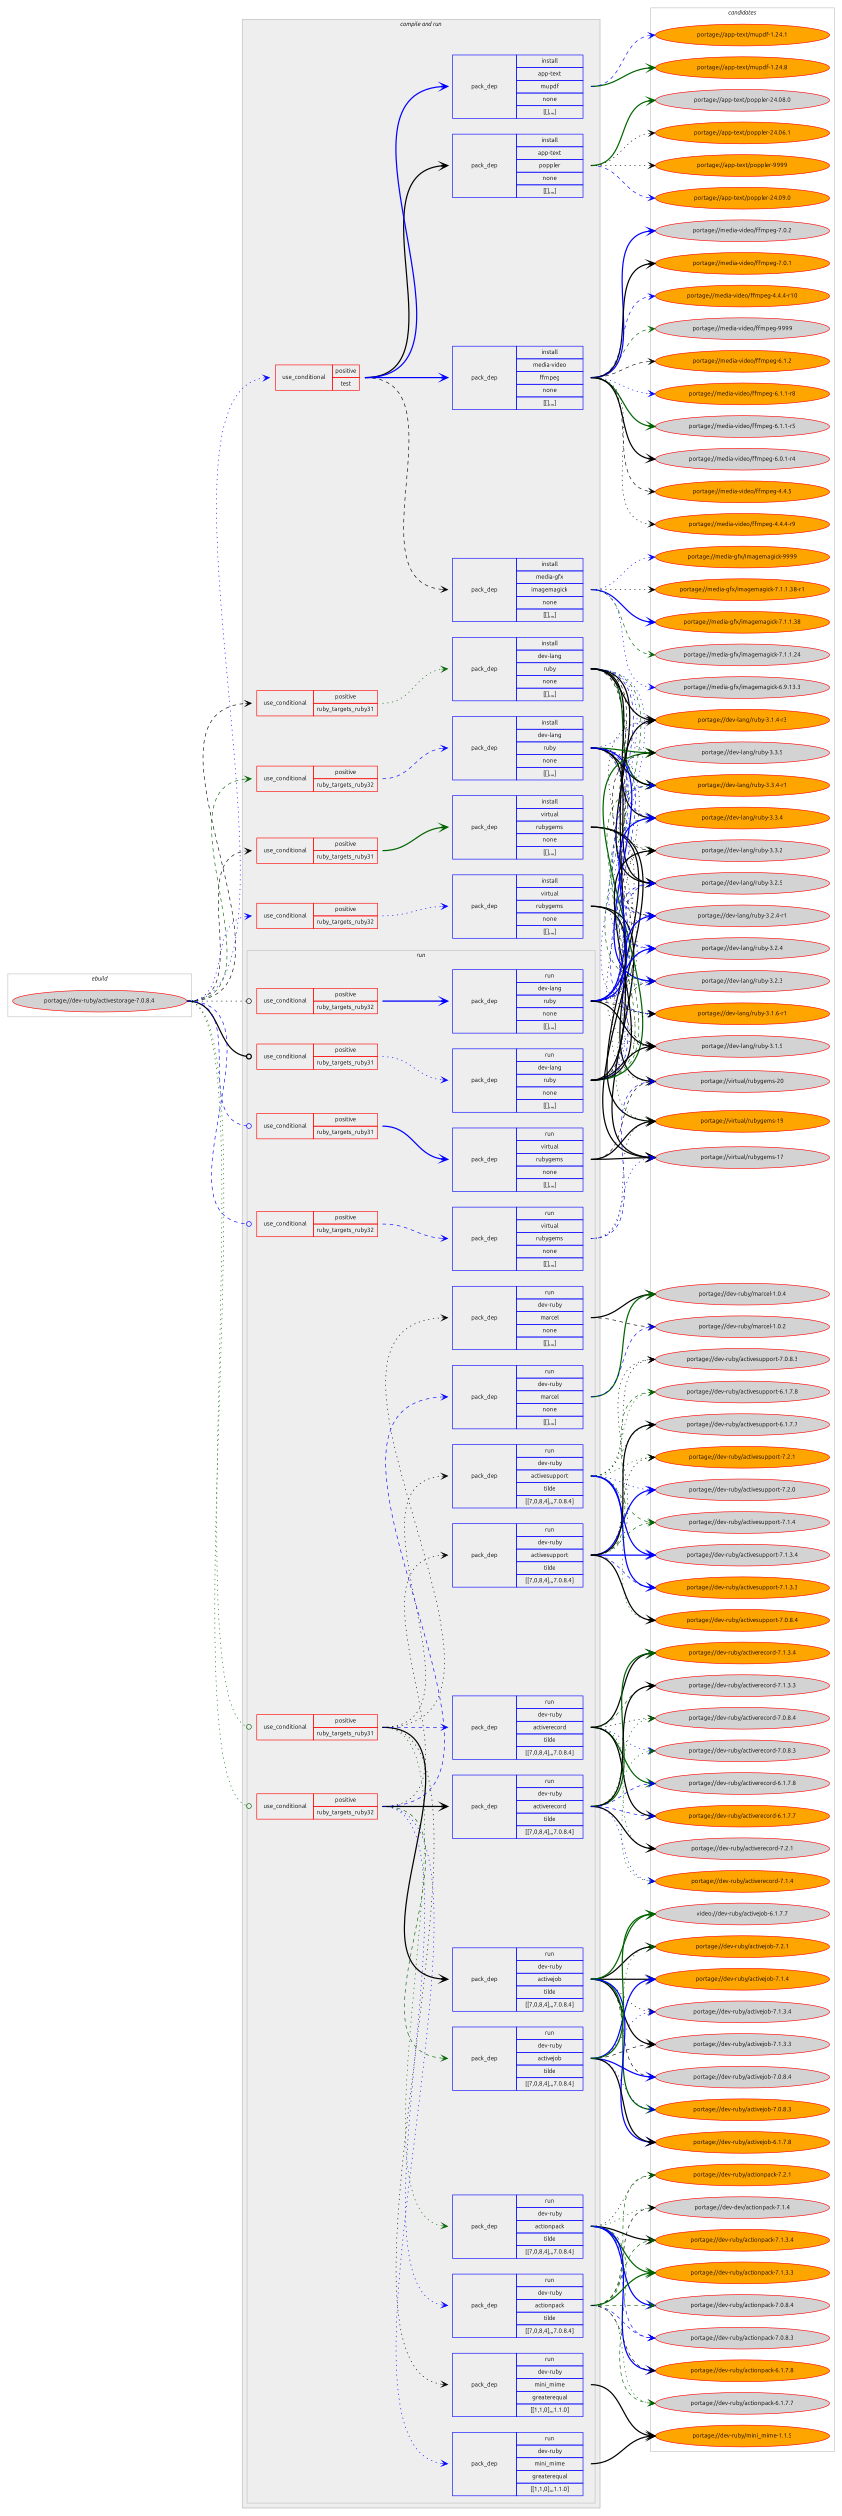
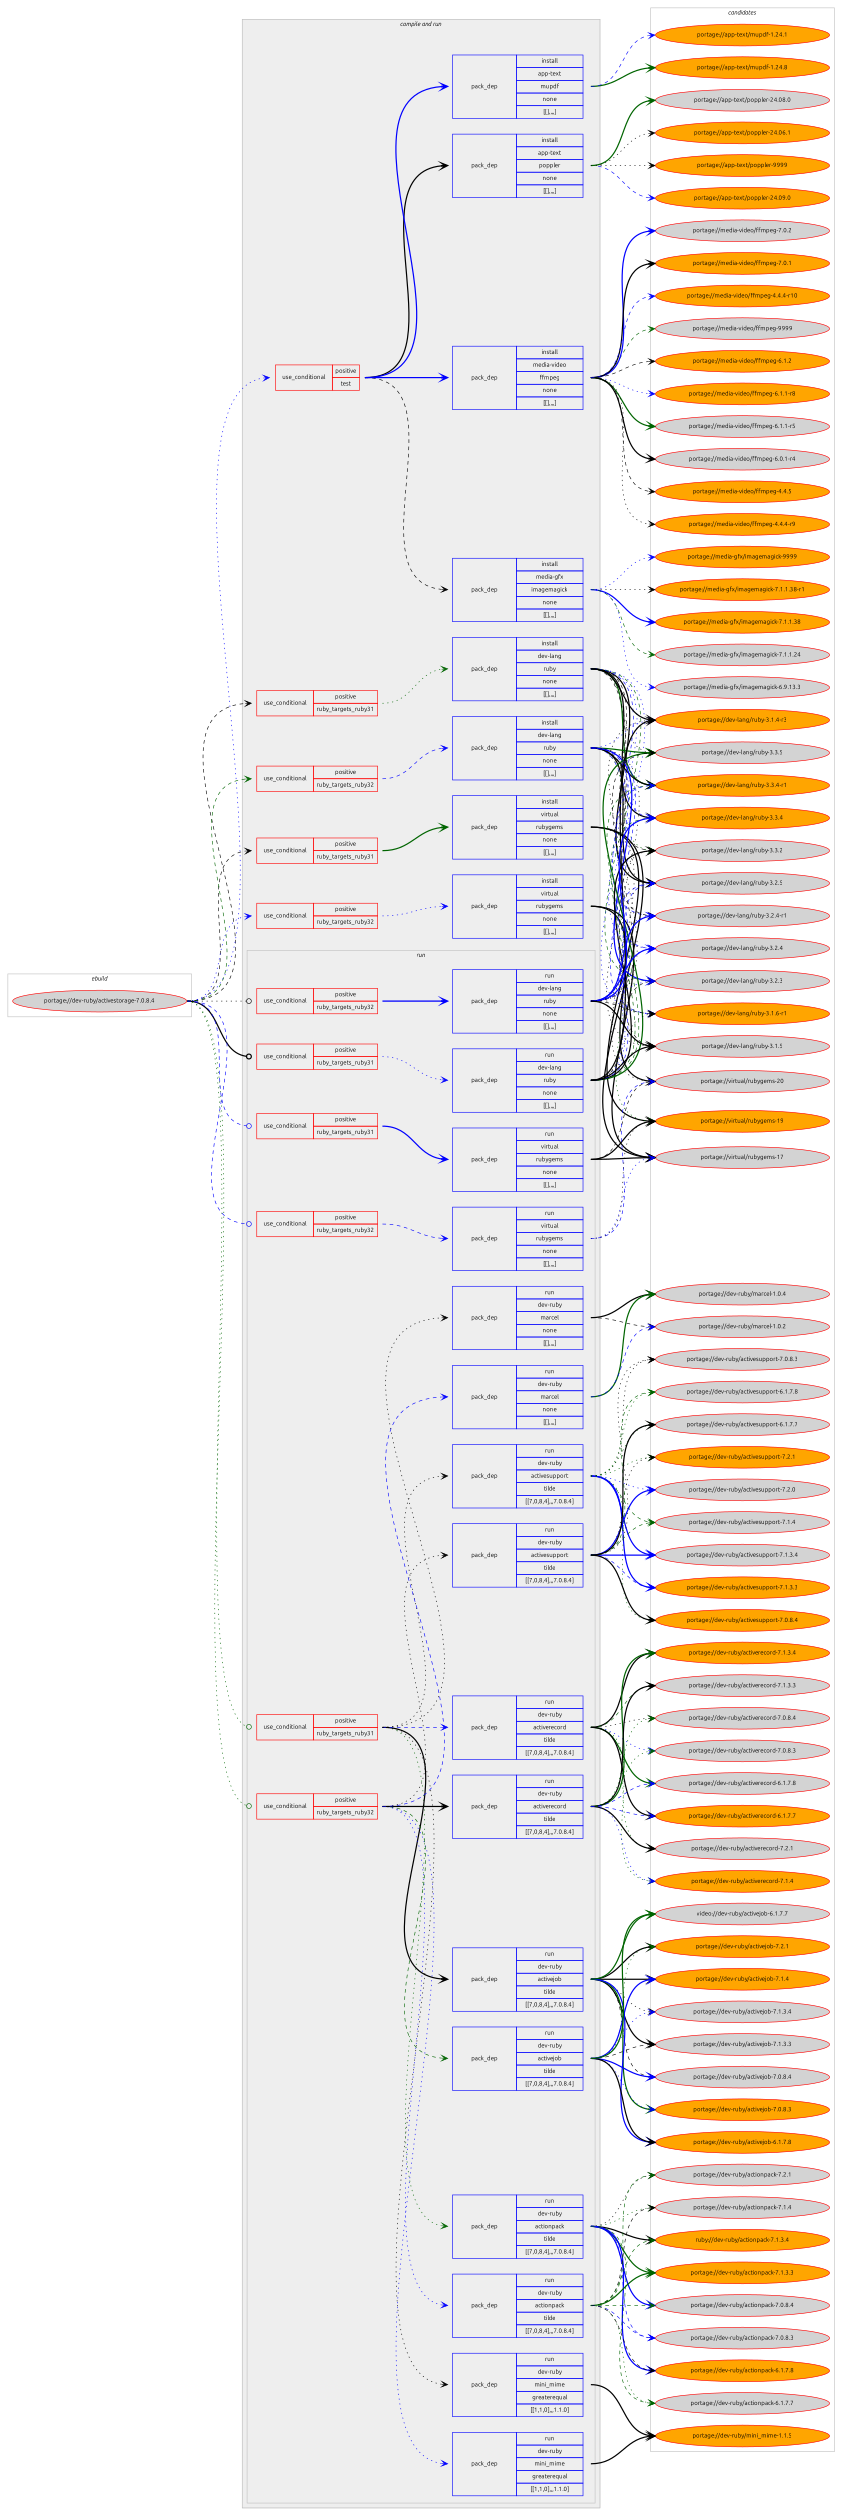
node "portage://dev-ruby/actionpack-7.2.1": fillcolor orange -> lightgrey
node "portage://dev-dev/actionpack-7.1.4": label "portage://dev-dev/actionpack-7.1.4" -> "portage://dev-ruby/actionpack-7.1.4"
node "portage://dev-ruby/actionpack-7.1.3.4": label "portage://dev-ruby/actionpack-7.1.3.4" -> "ruby://dev-ruby/actionpack-7.1.3.4"
